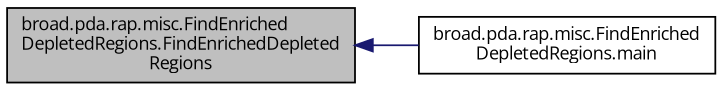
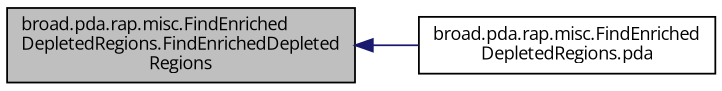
node "broad.pda.rap.misc.FindEnriched DepletedRegions.main": label "broad.pda.rap.misc.FindEnriched DepletedRegions.main" -> "broad.pda.rap.misc.FindEnriched DepletedRegions.pda"
